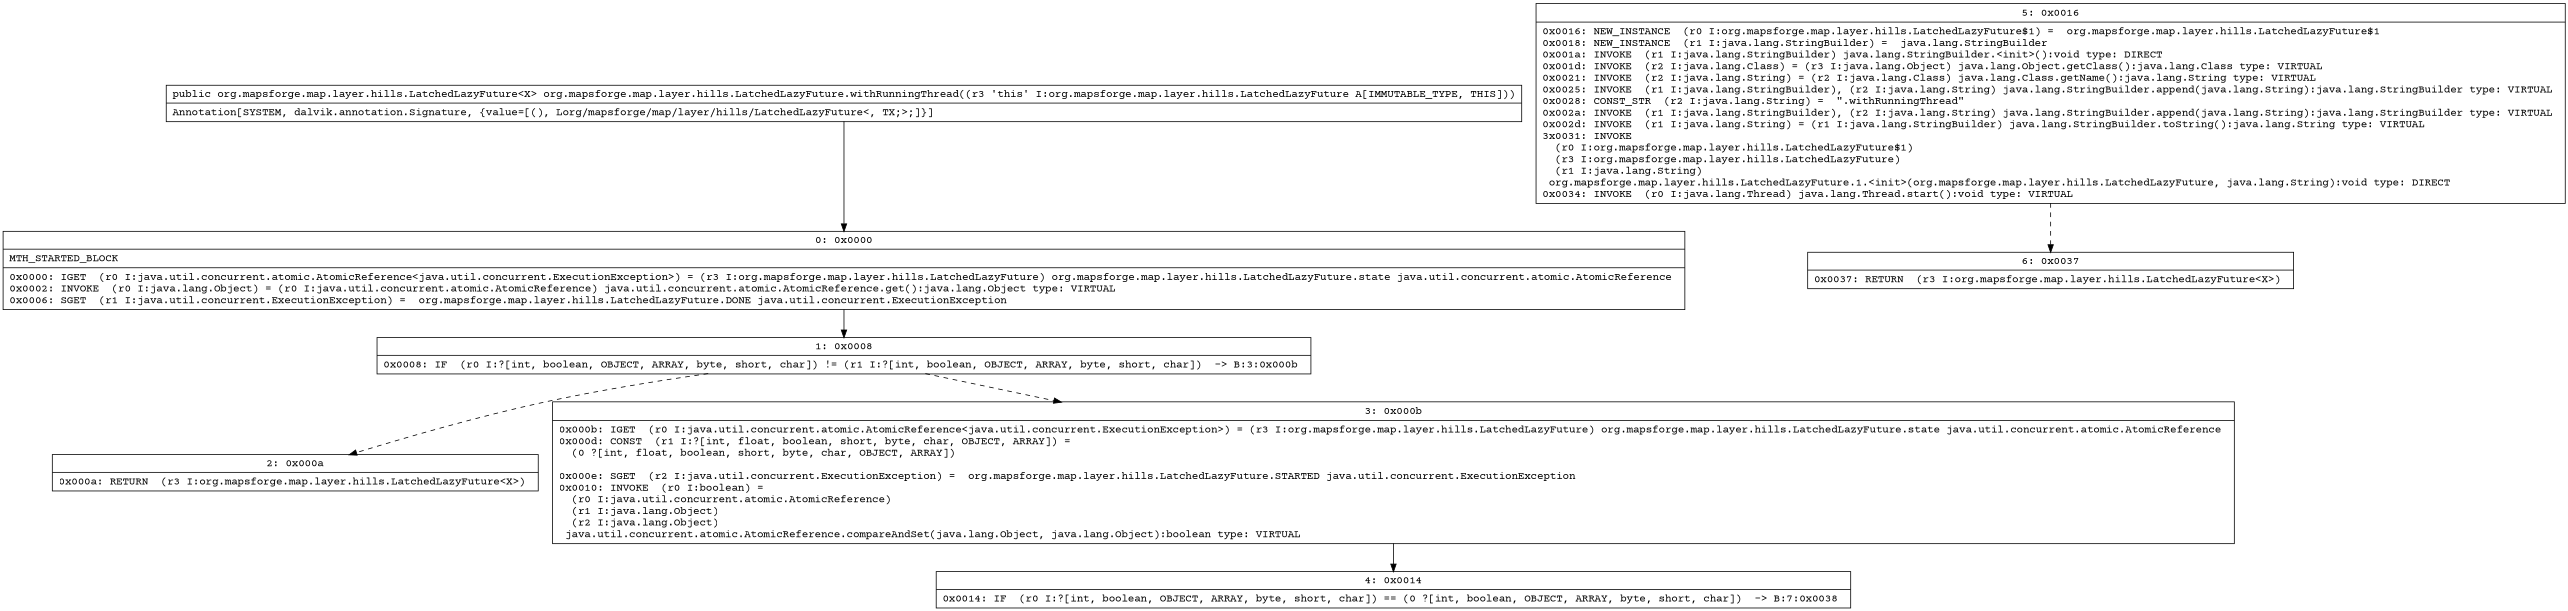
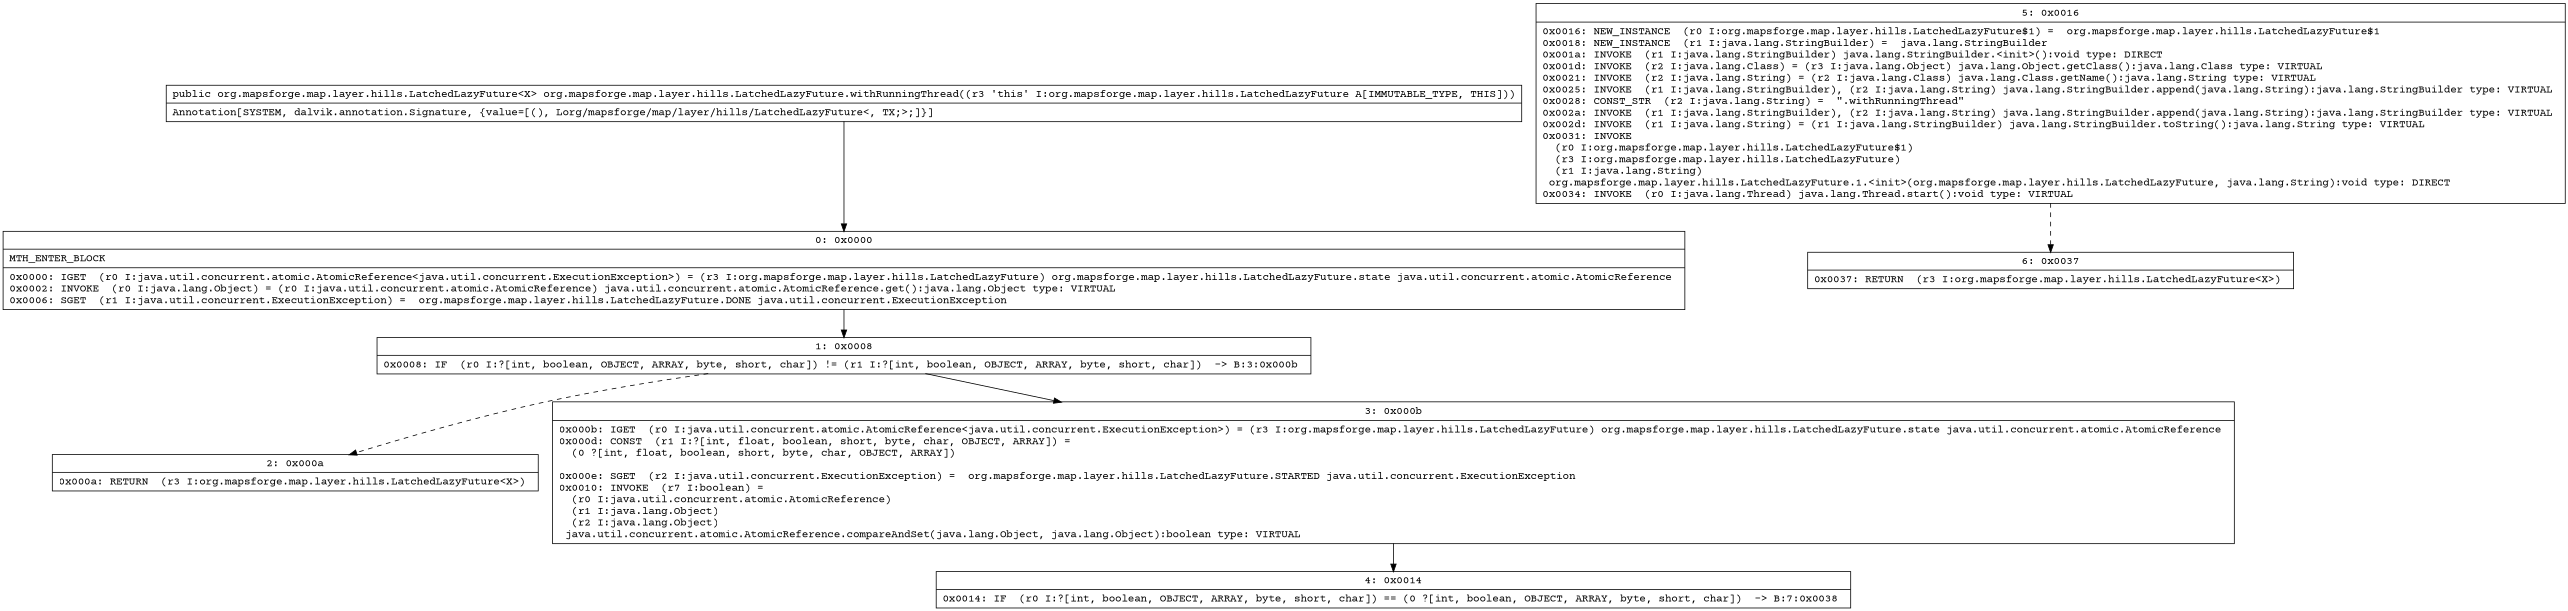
node "5: 0x0016": text "3x0031: INVOKE" -> "0x0031: INVOKE"
node "0: 0x0000": text "MTH_STARTED_BLOCK" -> "MTH_ENTER_BLOCK"
edge "1: 0x0008" -> "3: 0x000b": style dashed -> solid
node "3: 0x000b": text "0x0010: INVOKE  (r0 I:boolean) =" -> "0x0010: INVOKE  (r7 I:boolean) ="
